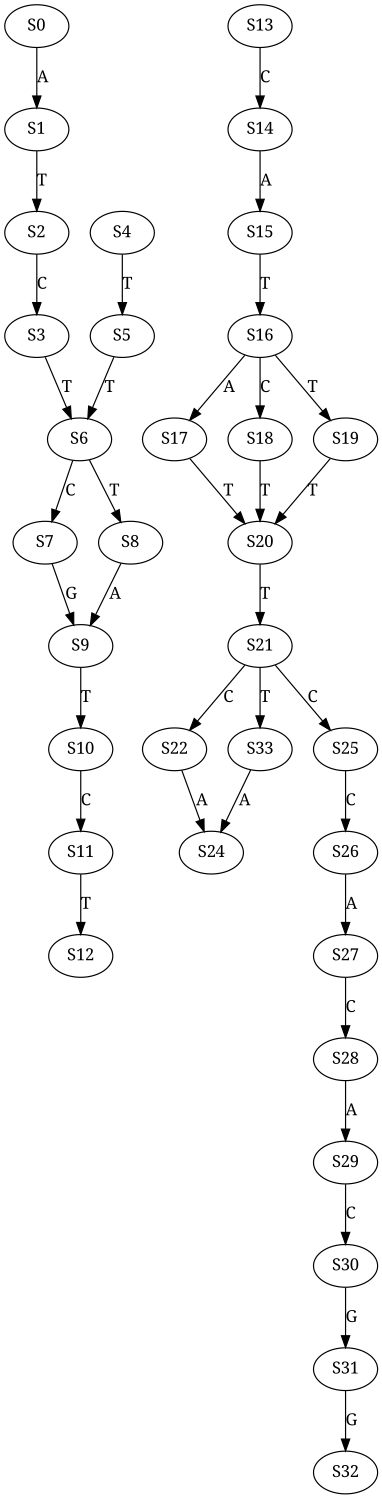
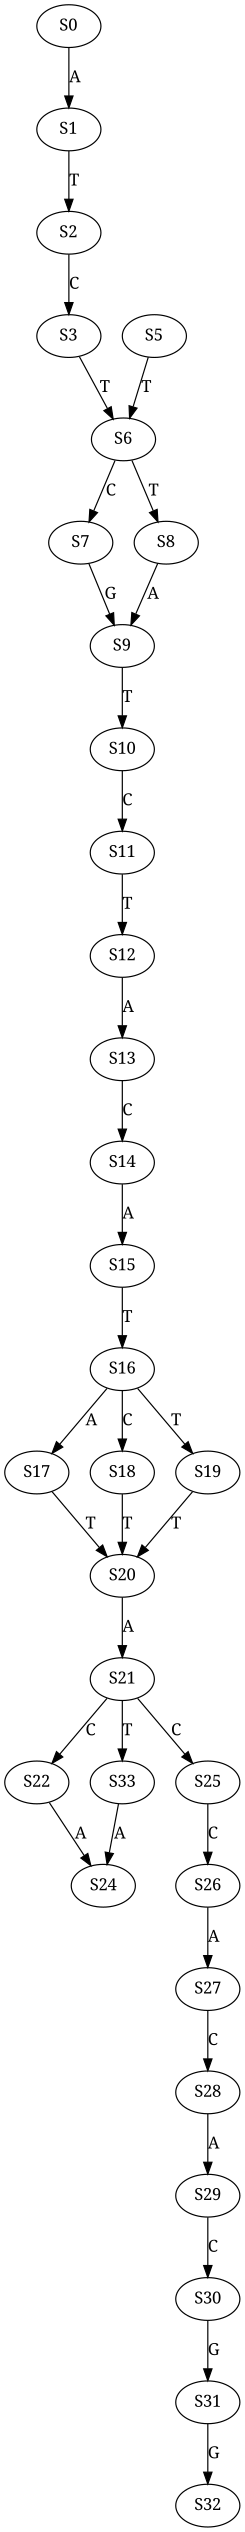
node "S4": removed
edge "S20" -> "S21": label "T" -> "A"
edge "S12" -> "S13": added, label "A"
